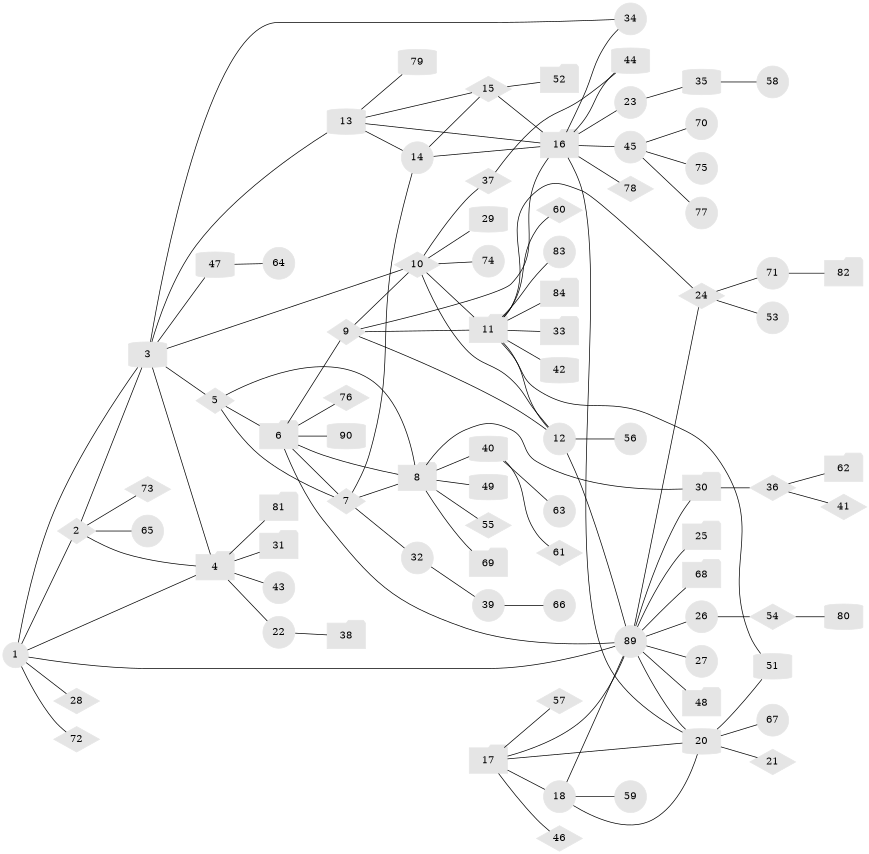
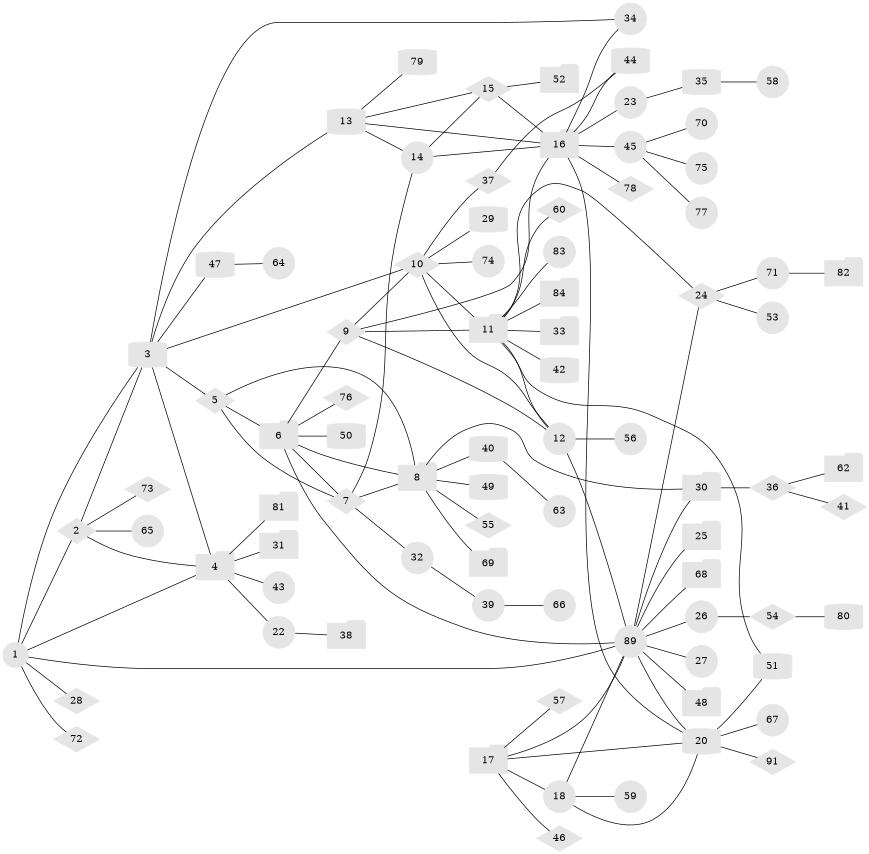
node "90": label "90" -> "50"
node "61": removed
node "21": label "21" -> "91"
